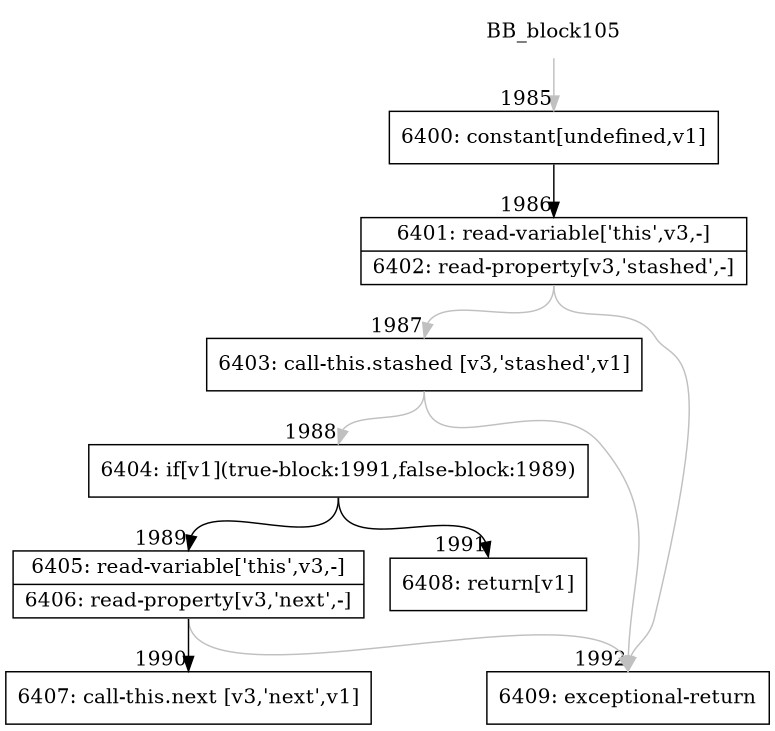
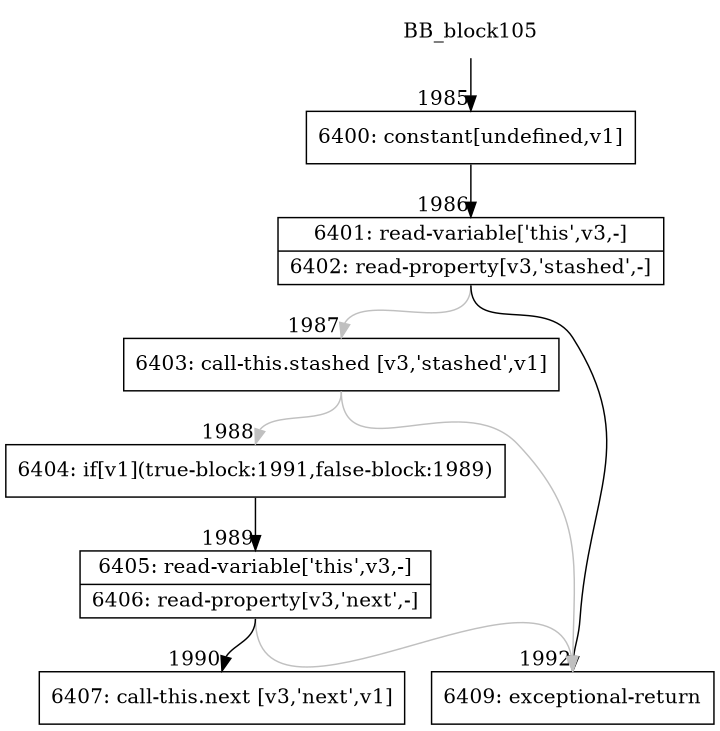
edge "BB_block105" -> "6400: constant[undefined,v1]": color gray -> black
edge "6401: read-variable['this',v3,-]" -> "6409: exceptional-return": color gray -> black
node "6408: return[v1]": removed
